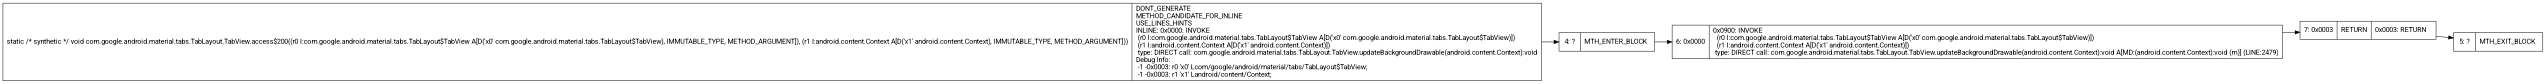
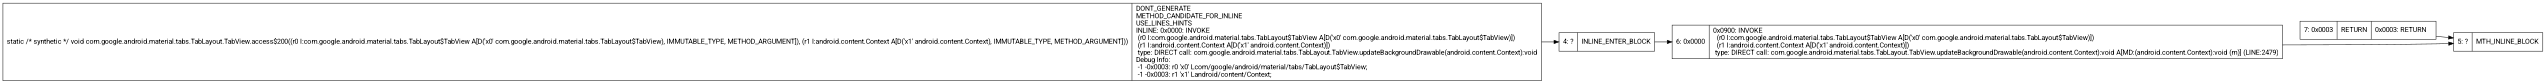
edge "6: 0x0000" -> "7: 0x0003": now "6: 0x0000" -> "5: ?"
node "4: ?": text "MTH_ENTER_BLOCK" -> "INLINE_ENTER_BLOCK"
node "5: ?": text "MTH_EXIT_BLOCK" -> "MTH_INLINE_BLOCK"
